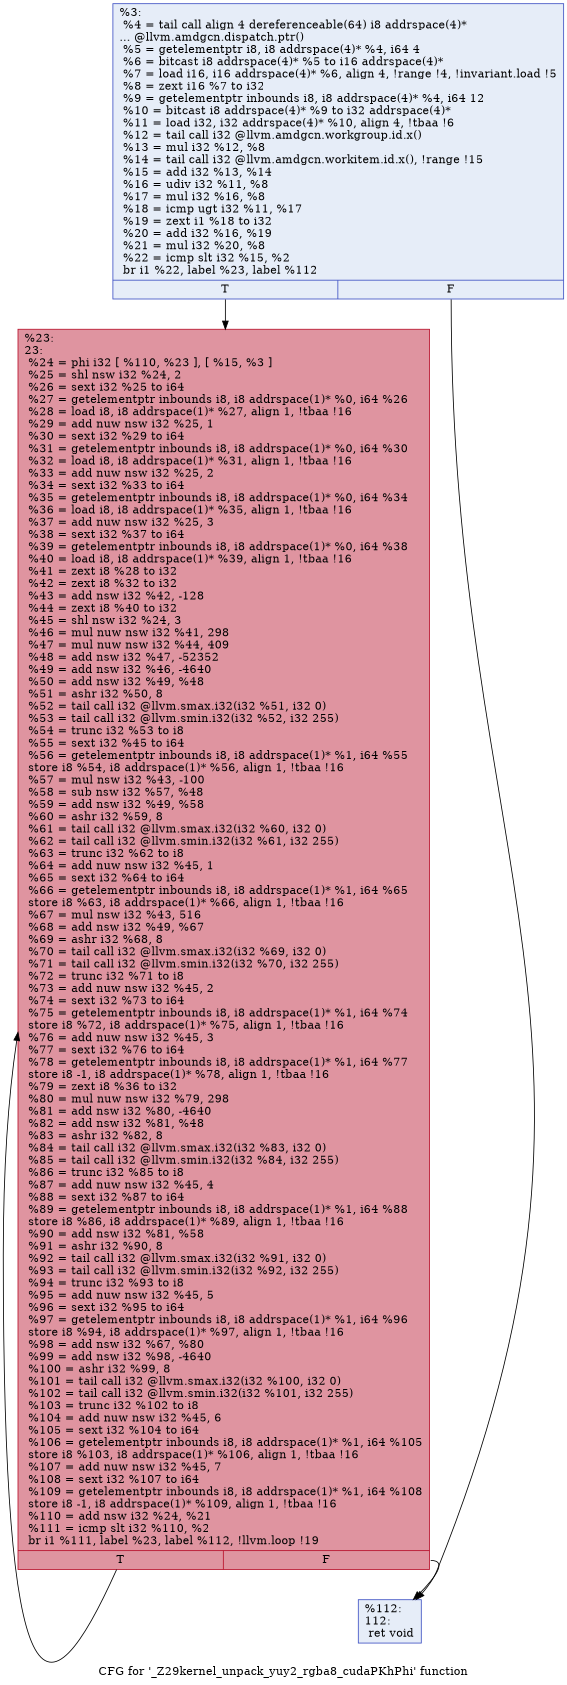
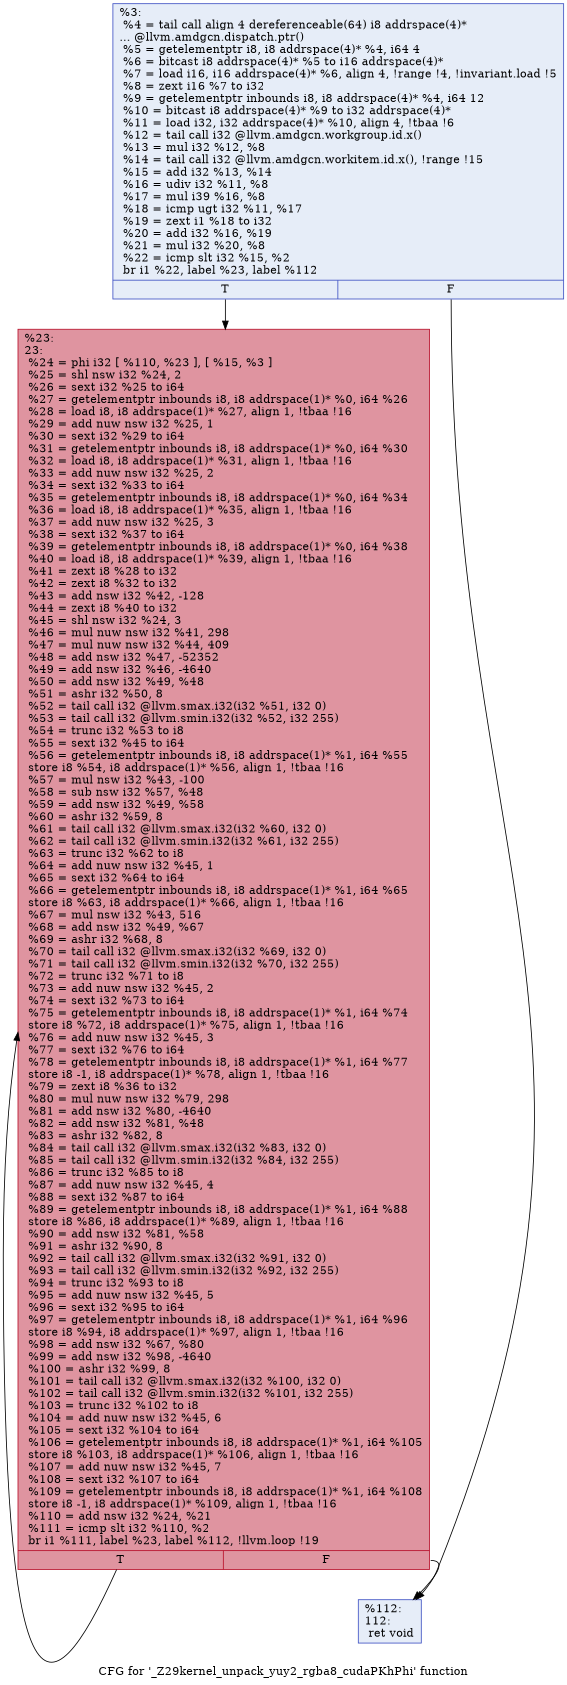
node "%3:": text "%17 = mul i32 %16, %8" -> "%17 = mul i39 %16, %8"
